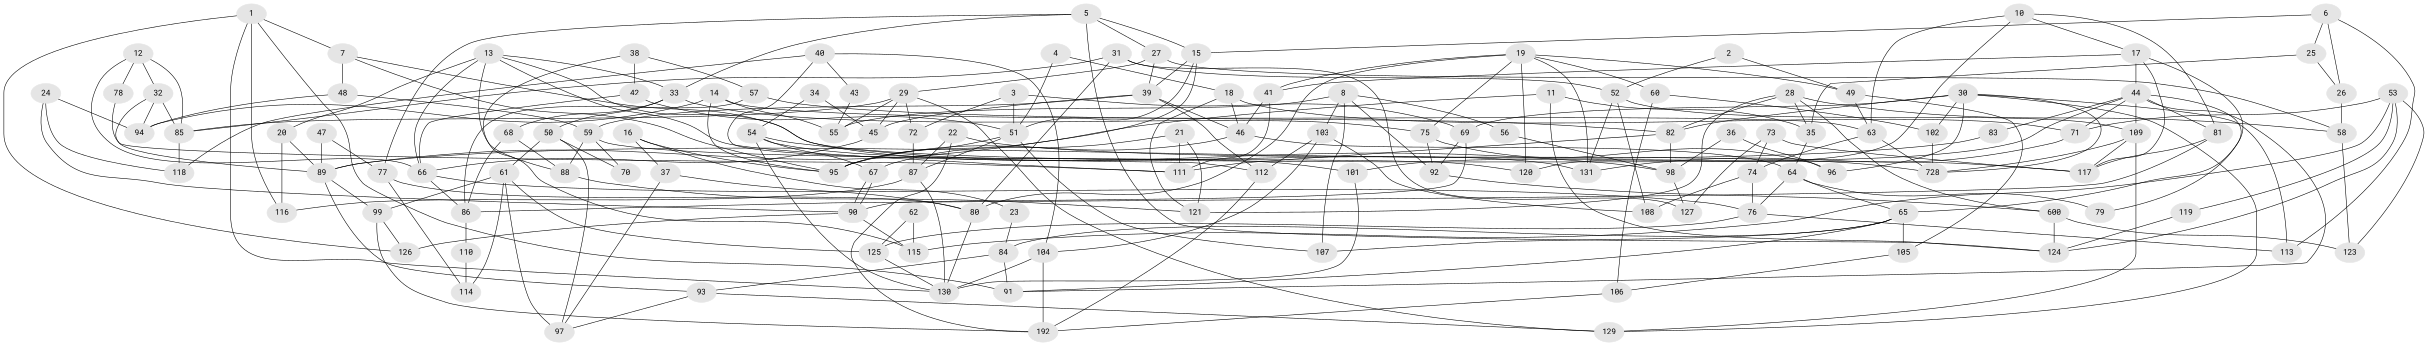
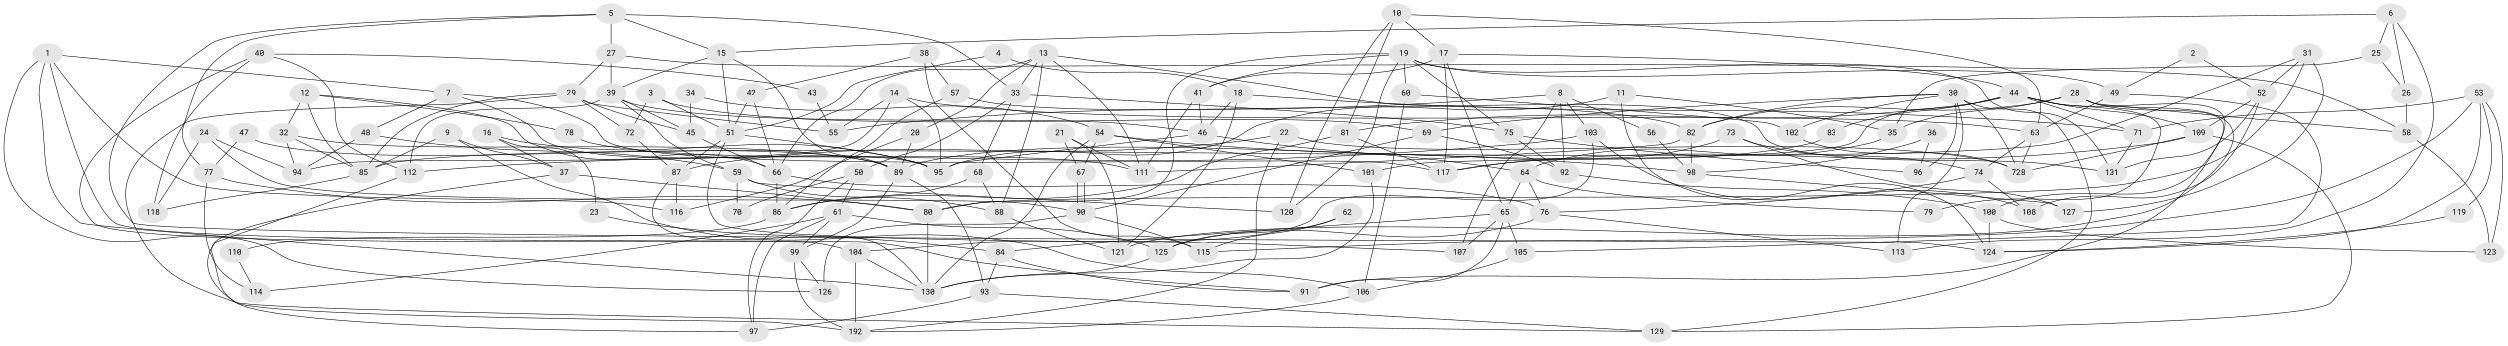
node "9": added
node "600": label "600" -> "100"
